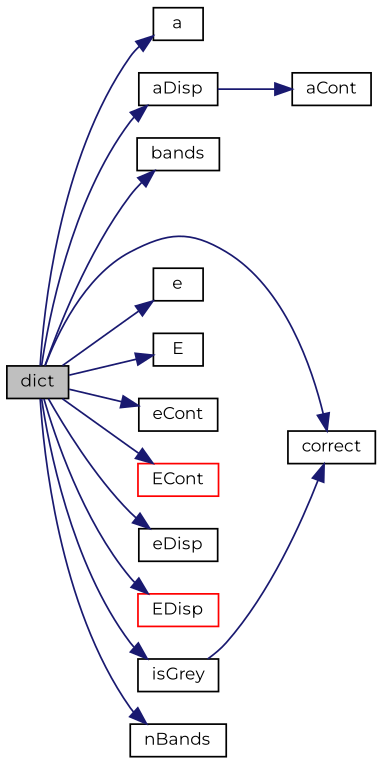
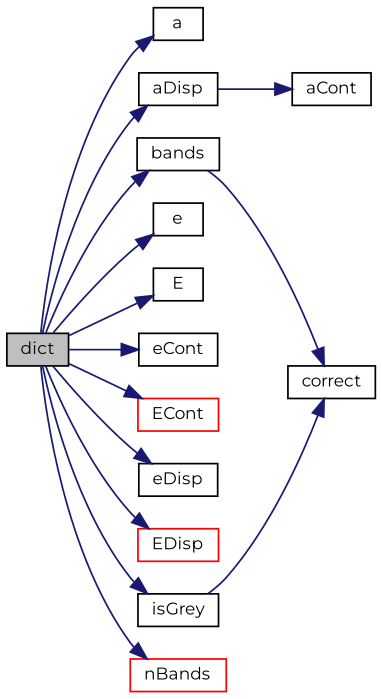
edge "dict" -> "correct": now "bands" -> "correct"
node "nBands": color black -> red
